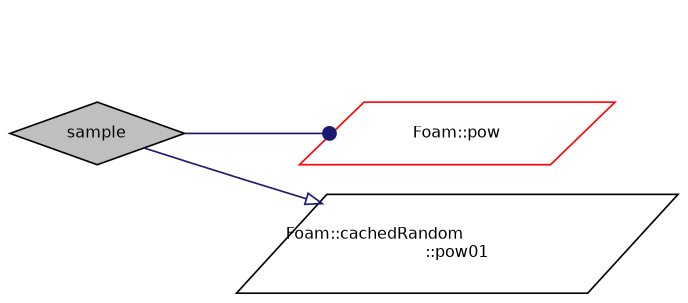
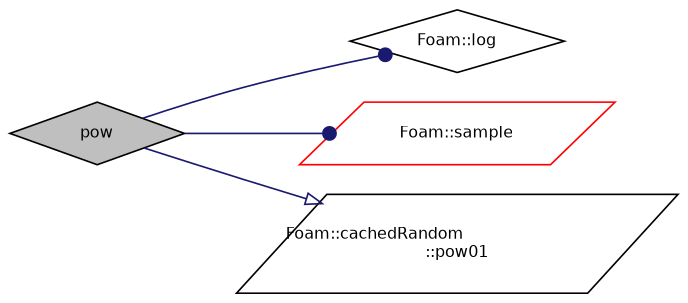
node "Foam::log": added
node "sample": label "sample" -> "pow"
node "Foam::pow": label "Foam::pow" -> "Foam::sample"
